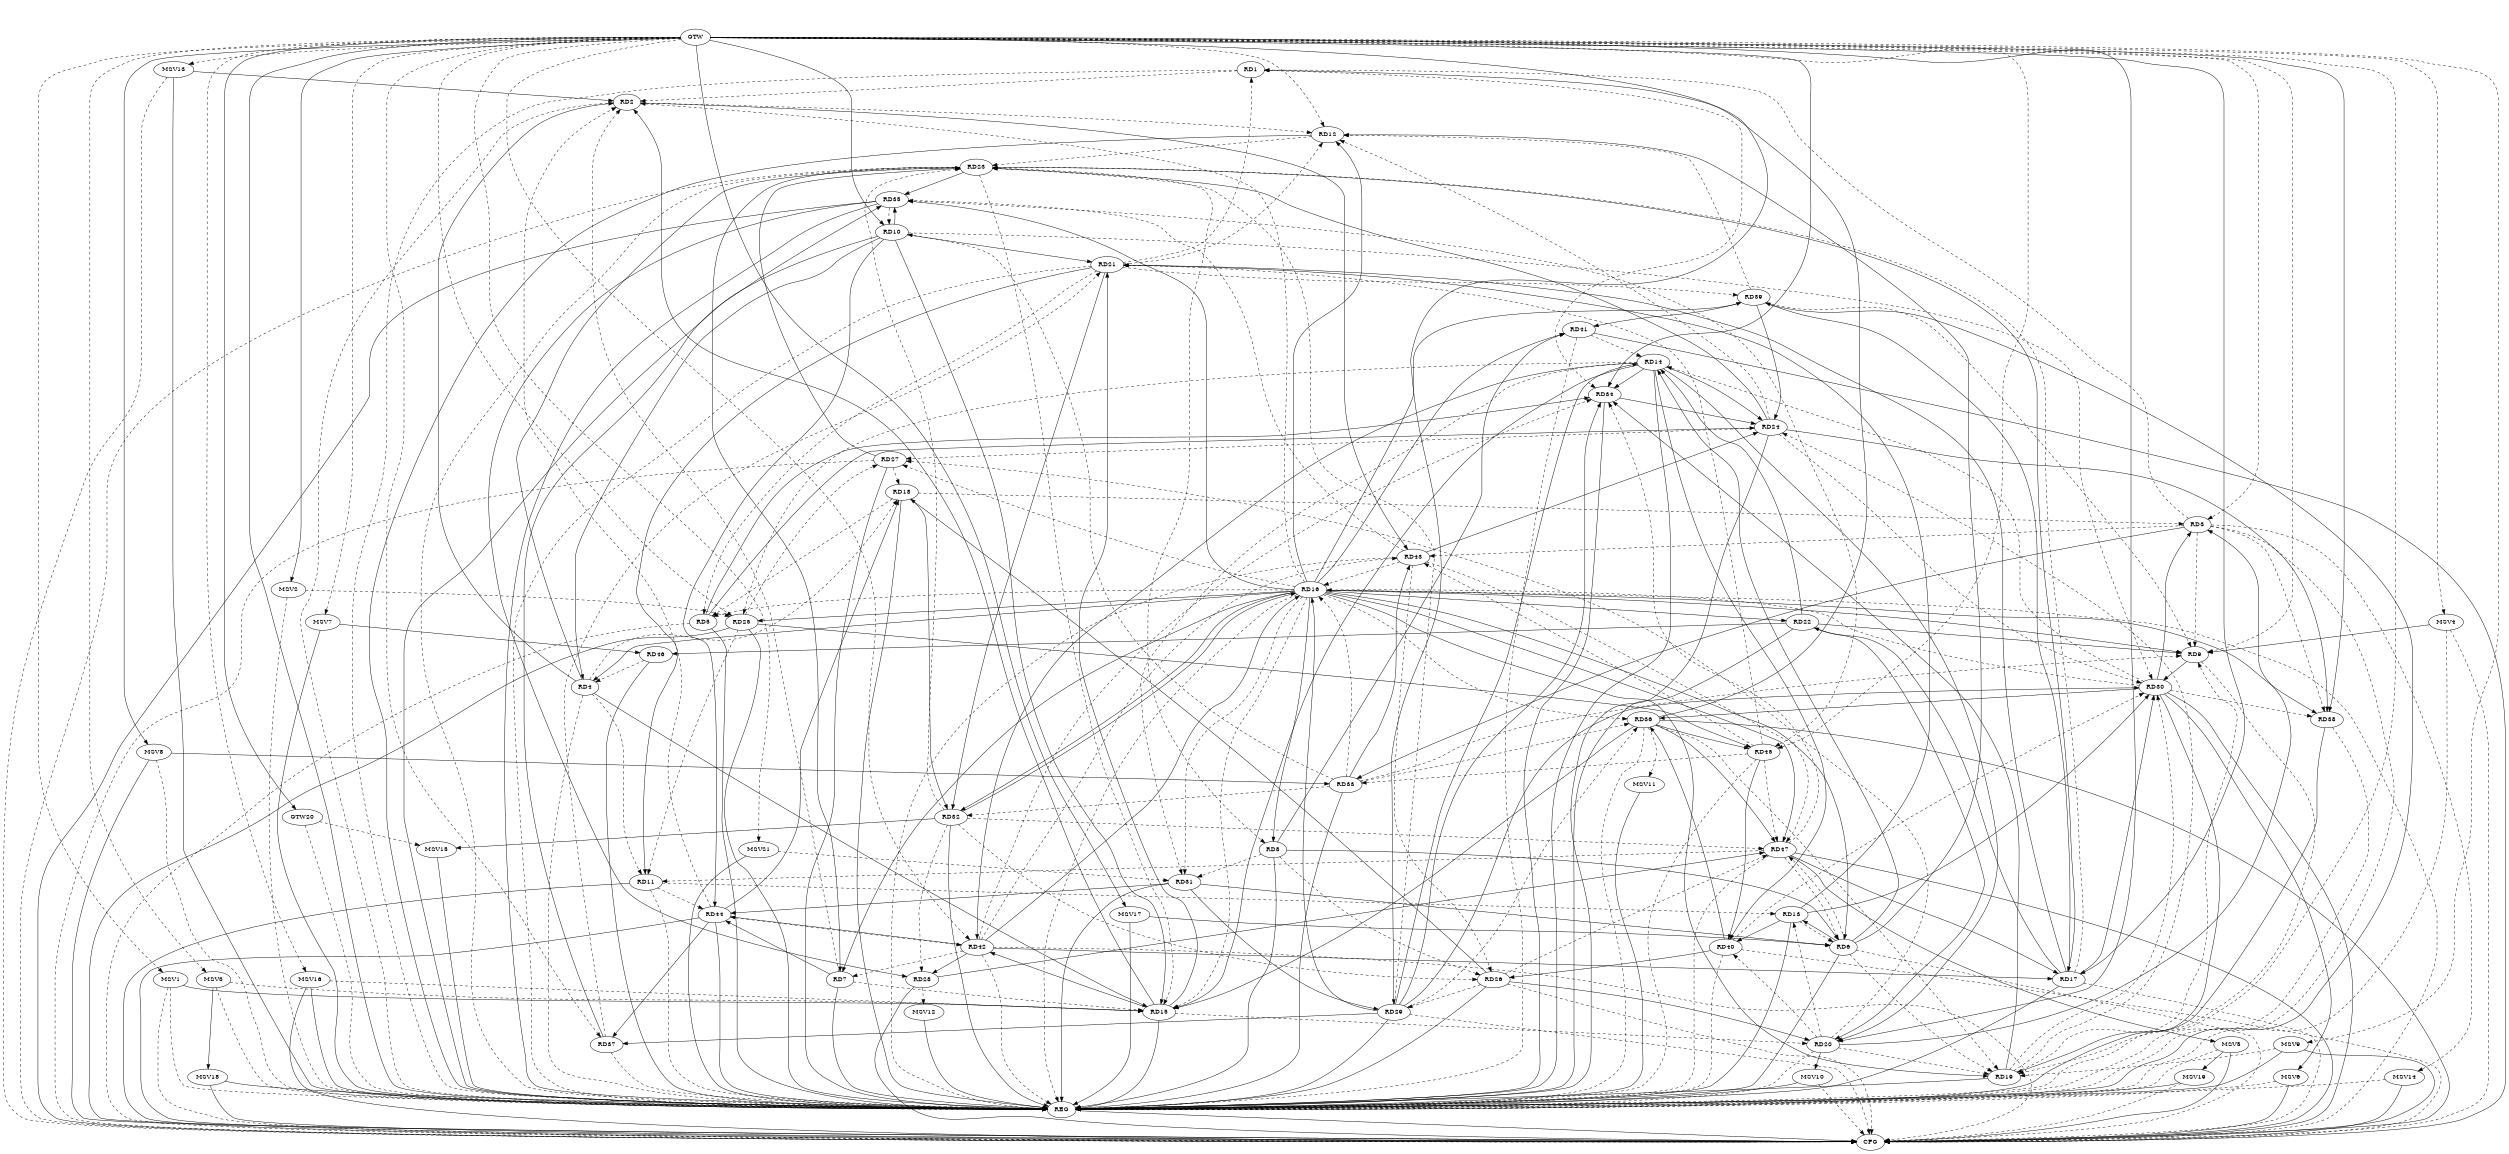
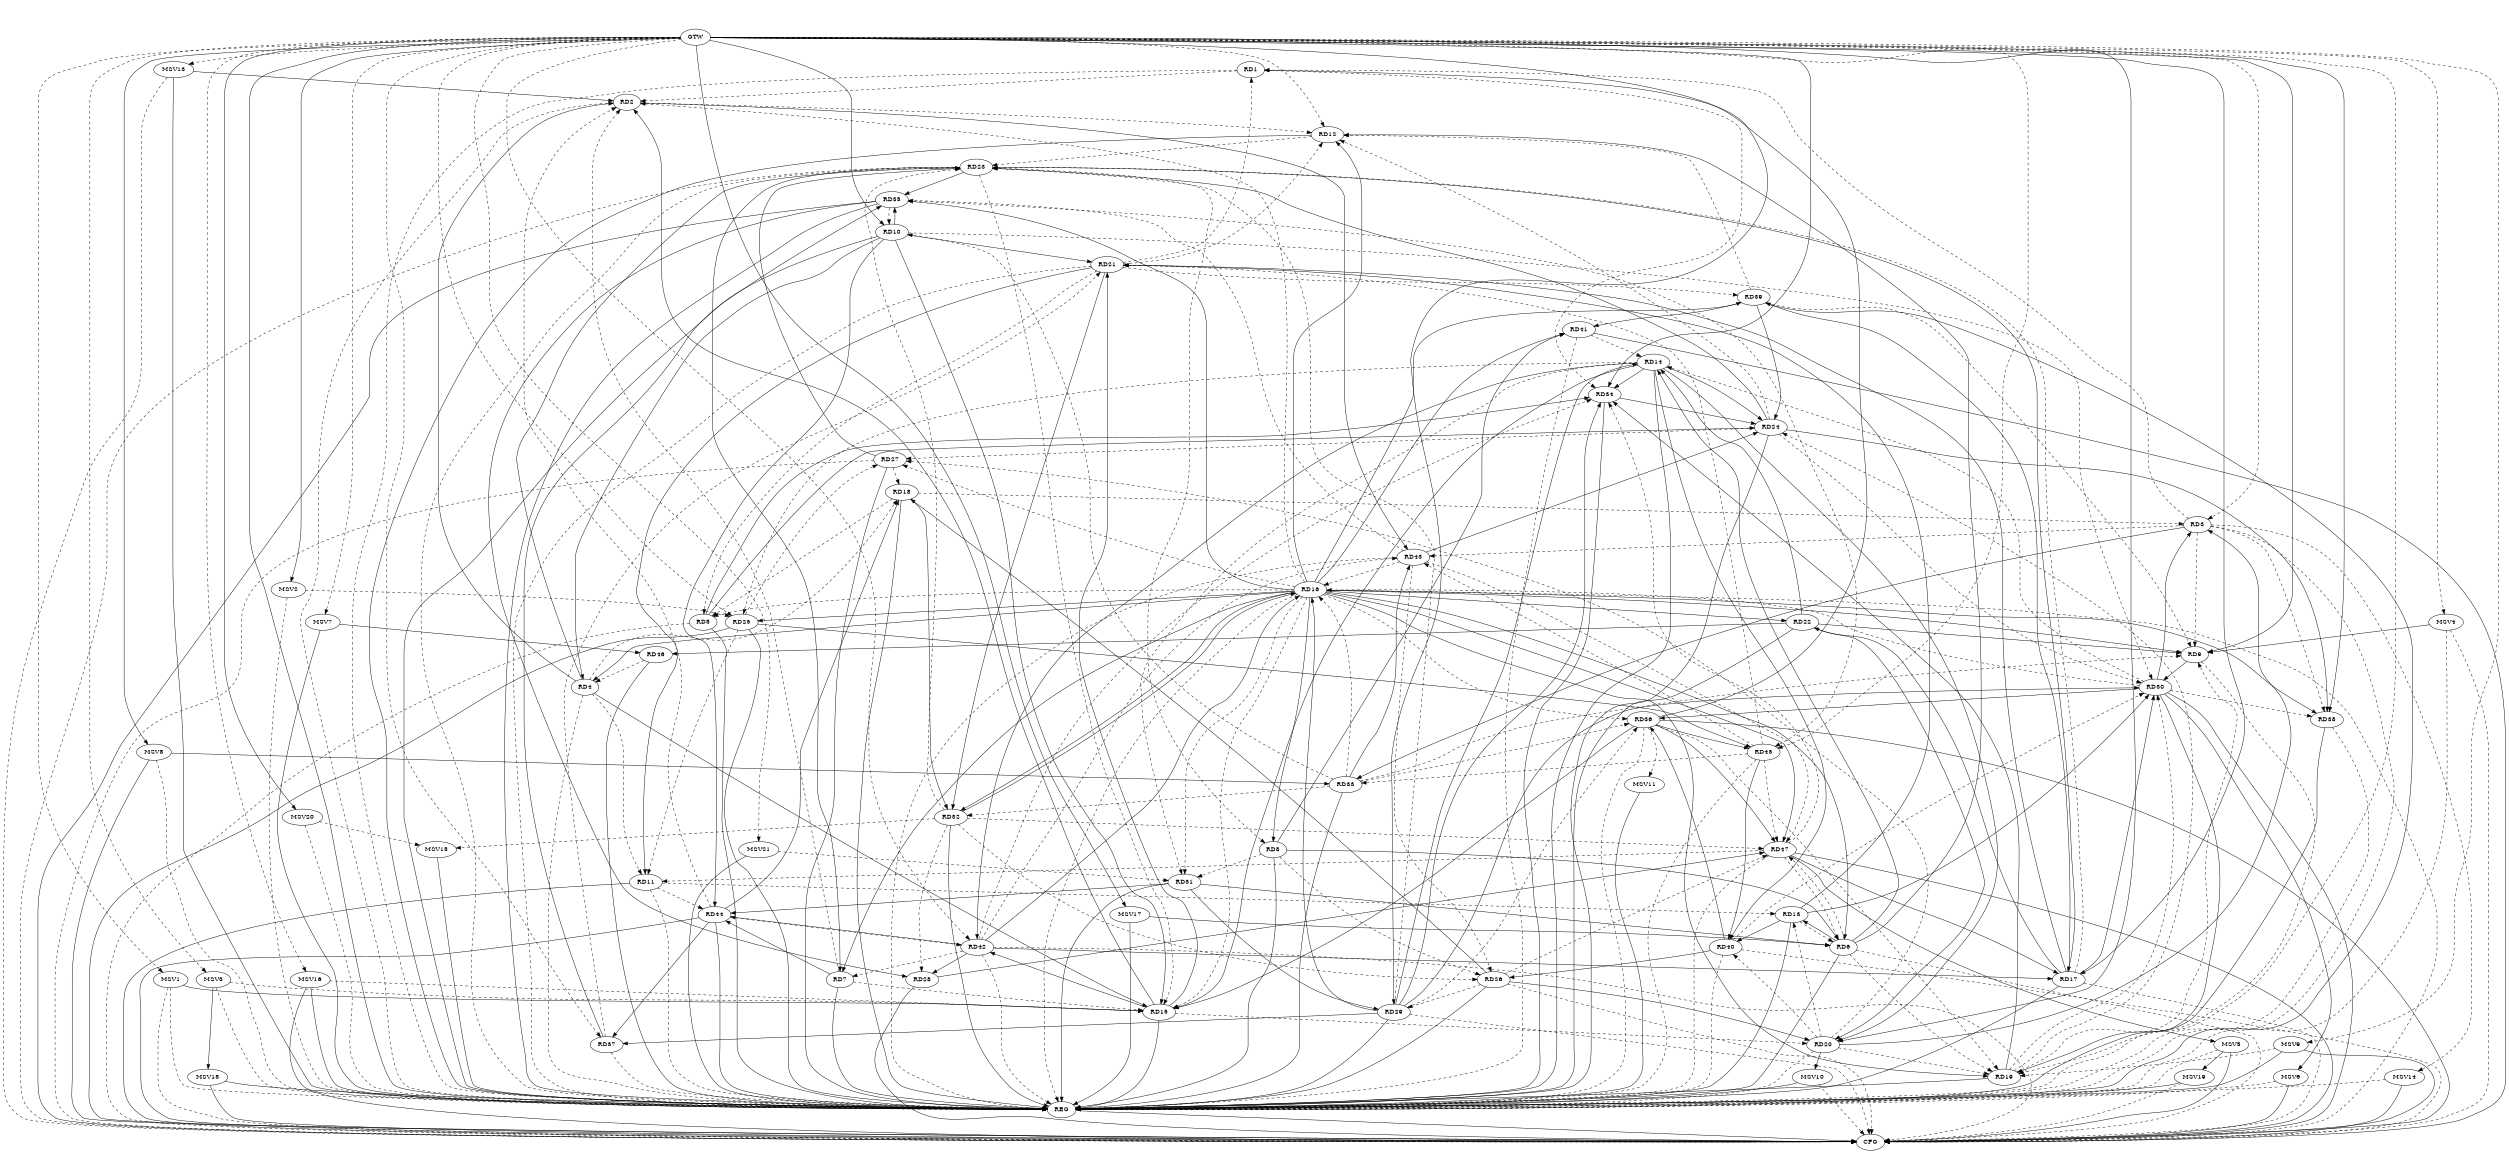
edge "GTW" -> "RD9": style dashed -> solid
node "GTW20": label "GTW20" -> "MSV20"
edge "RD32" -> "MSV15": style solid -> dashed
node "MSV12": removed
